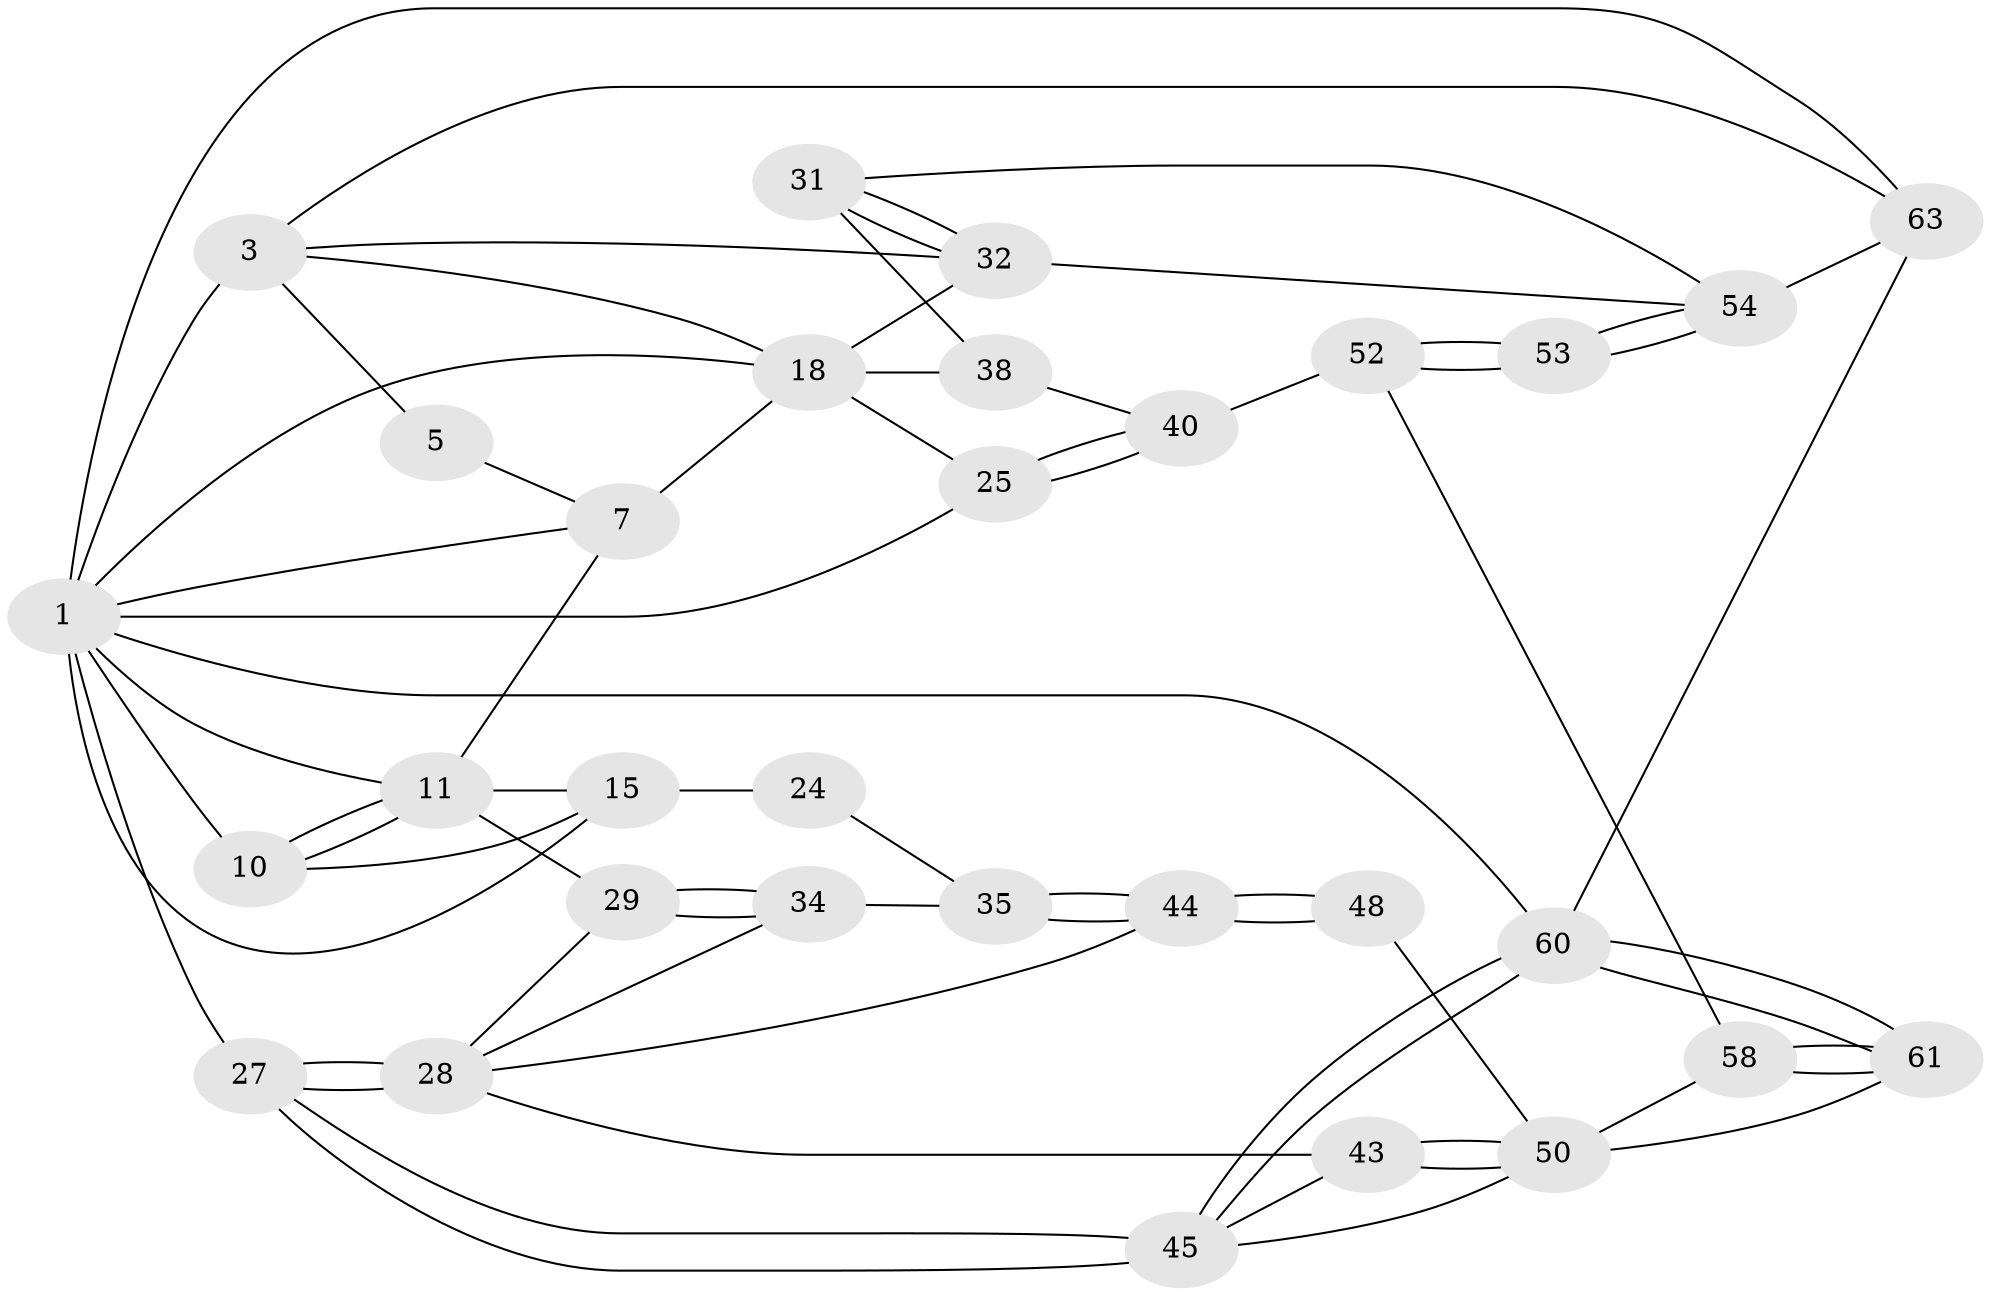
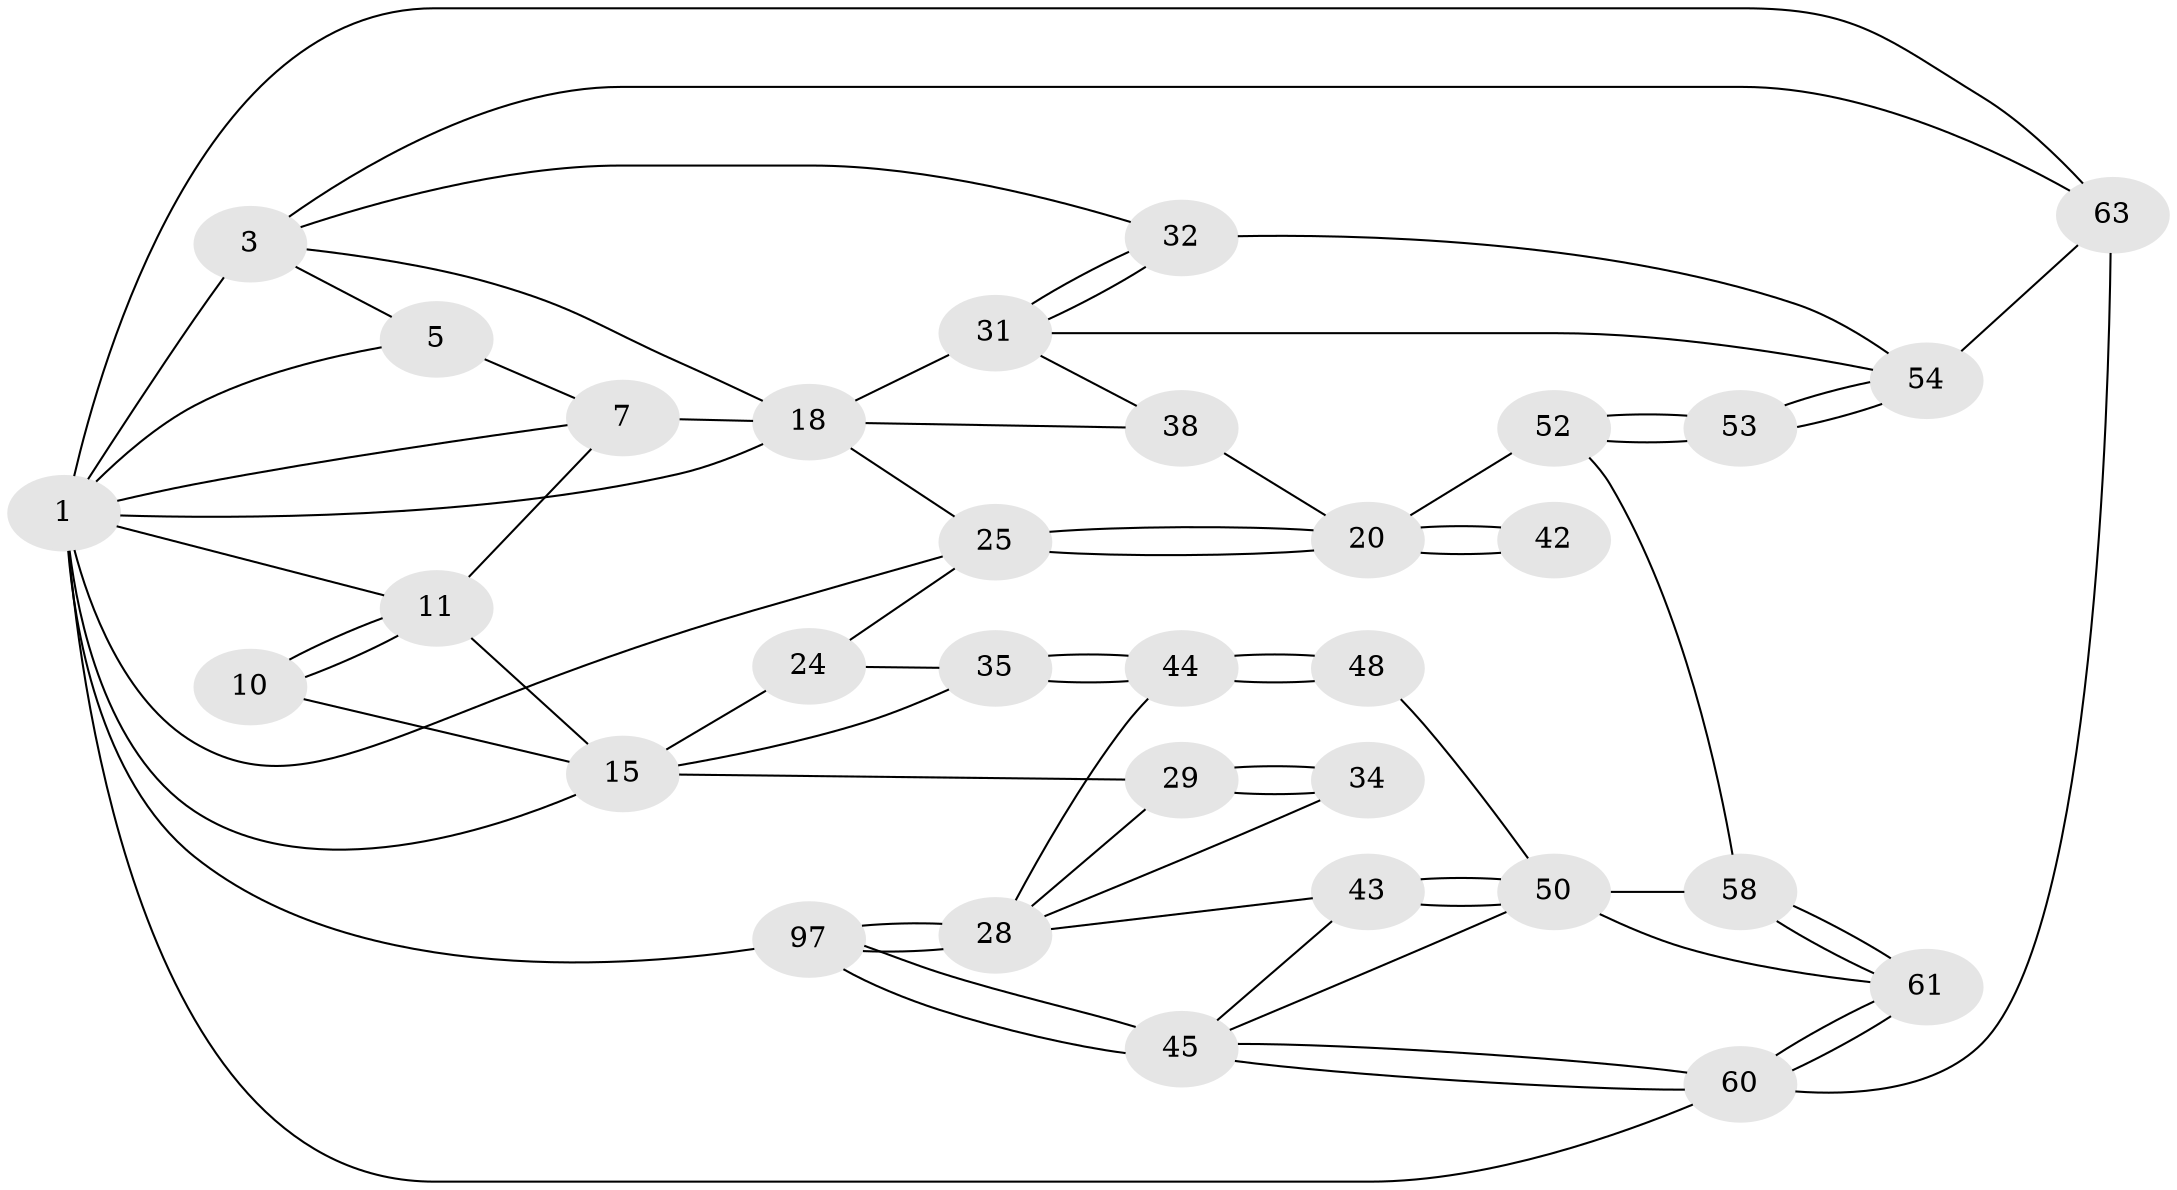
edge "32" -- "18": now "31" -- "18"
node "40": label "40" -> "20"
node "42": added
edge "25" -- "24": added
edge "1" -- "10": now "1" -- "5"
edge "11" -- "29": now "15" -- "29"
edge "34" -- "35": now "15" -- "35"
node "27": label "27" -> "97"
